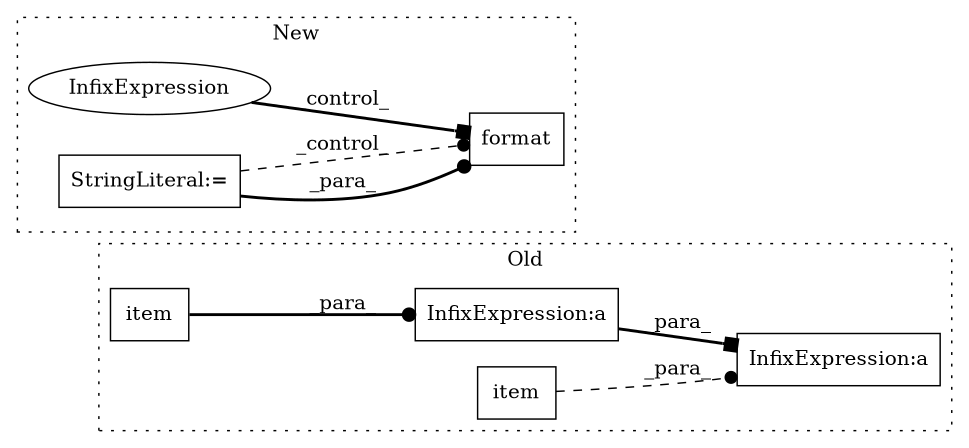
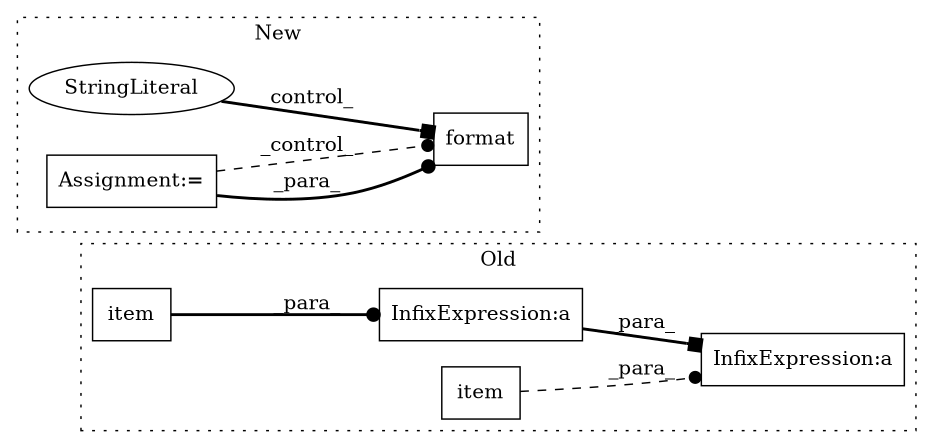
node "InfixExpression": label "InfixExpression" -> "StringLiteral"
node "StringLiteral:=": label "StringLiteral:=" -> "Assignment:="
